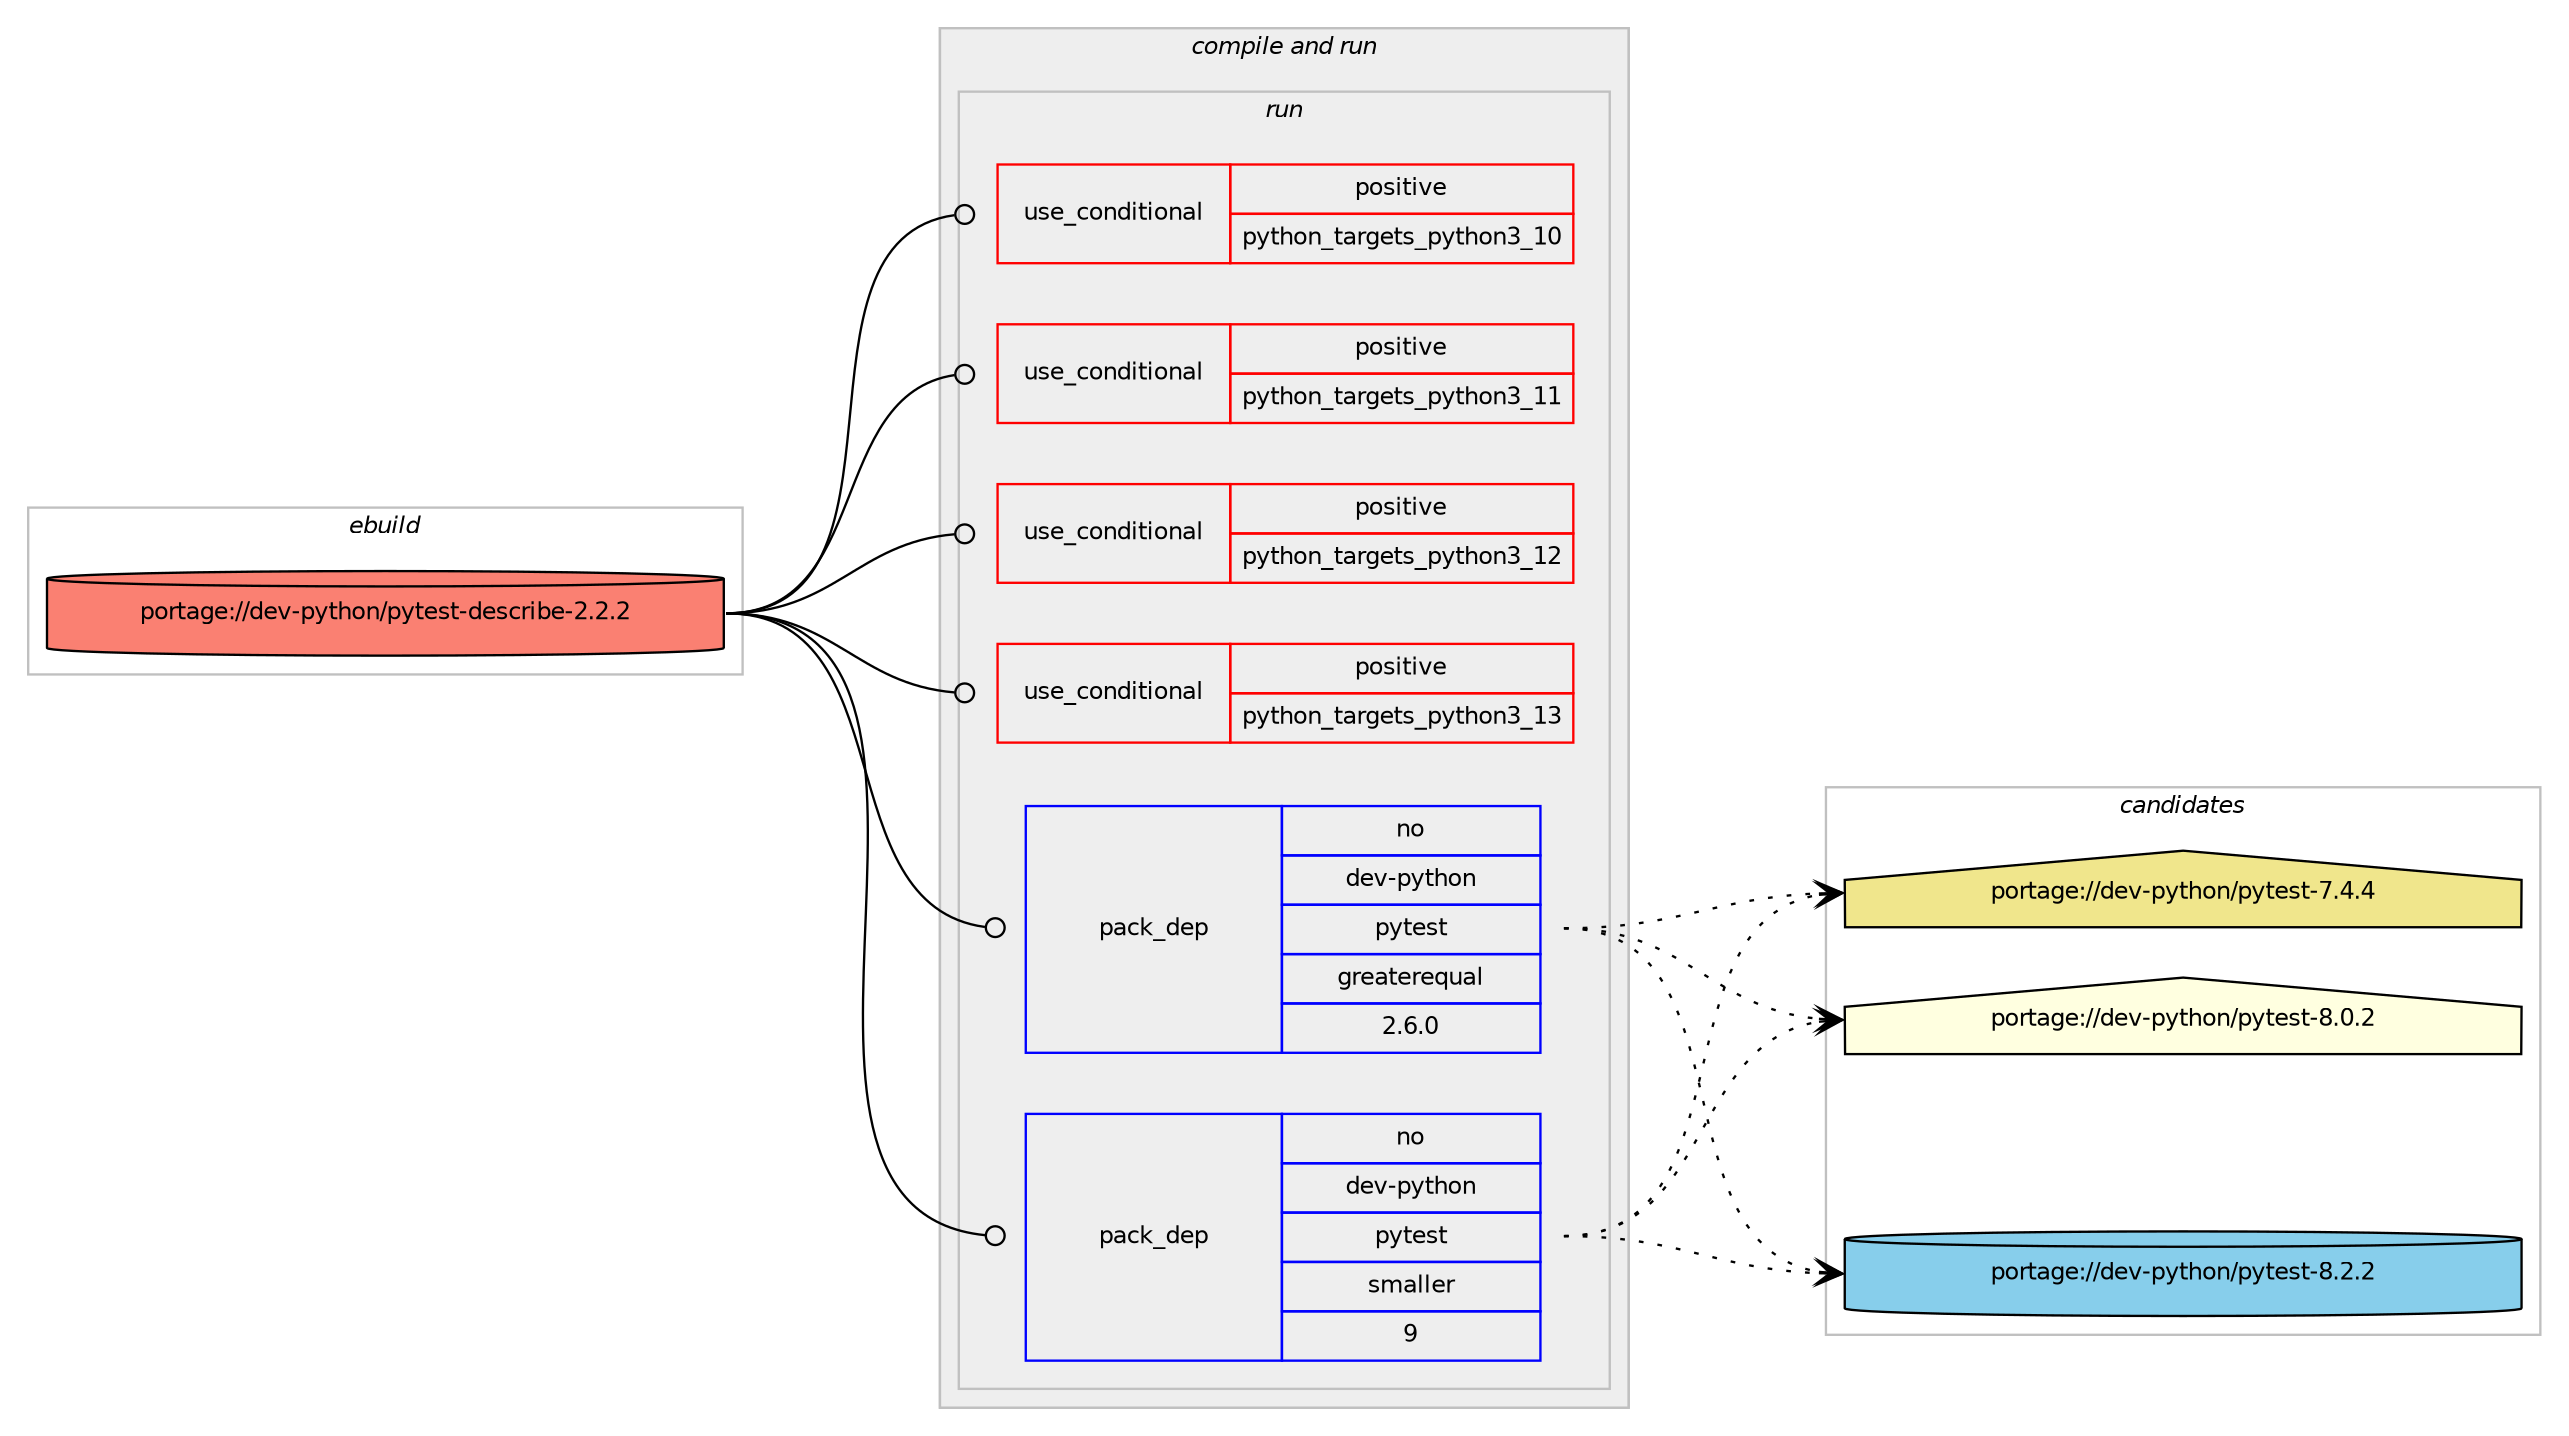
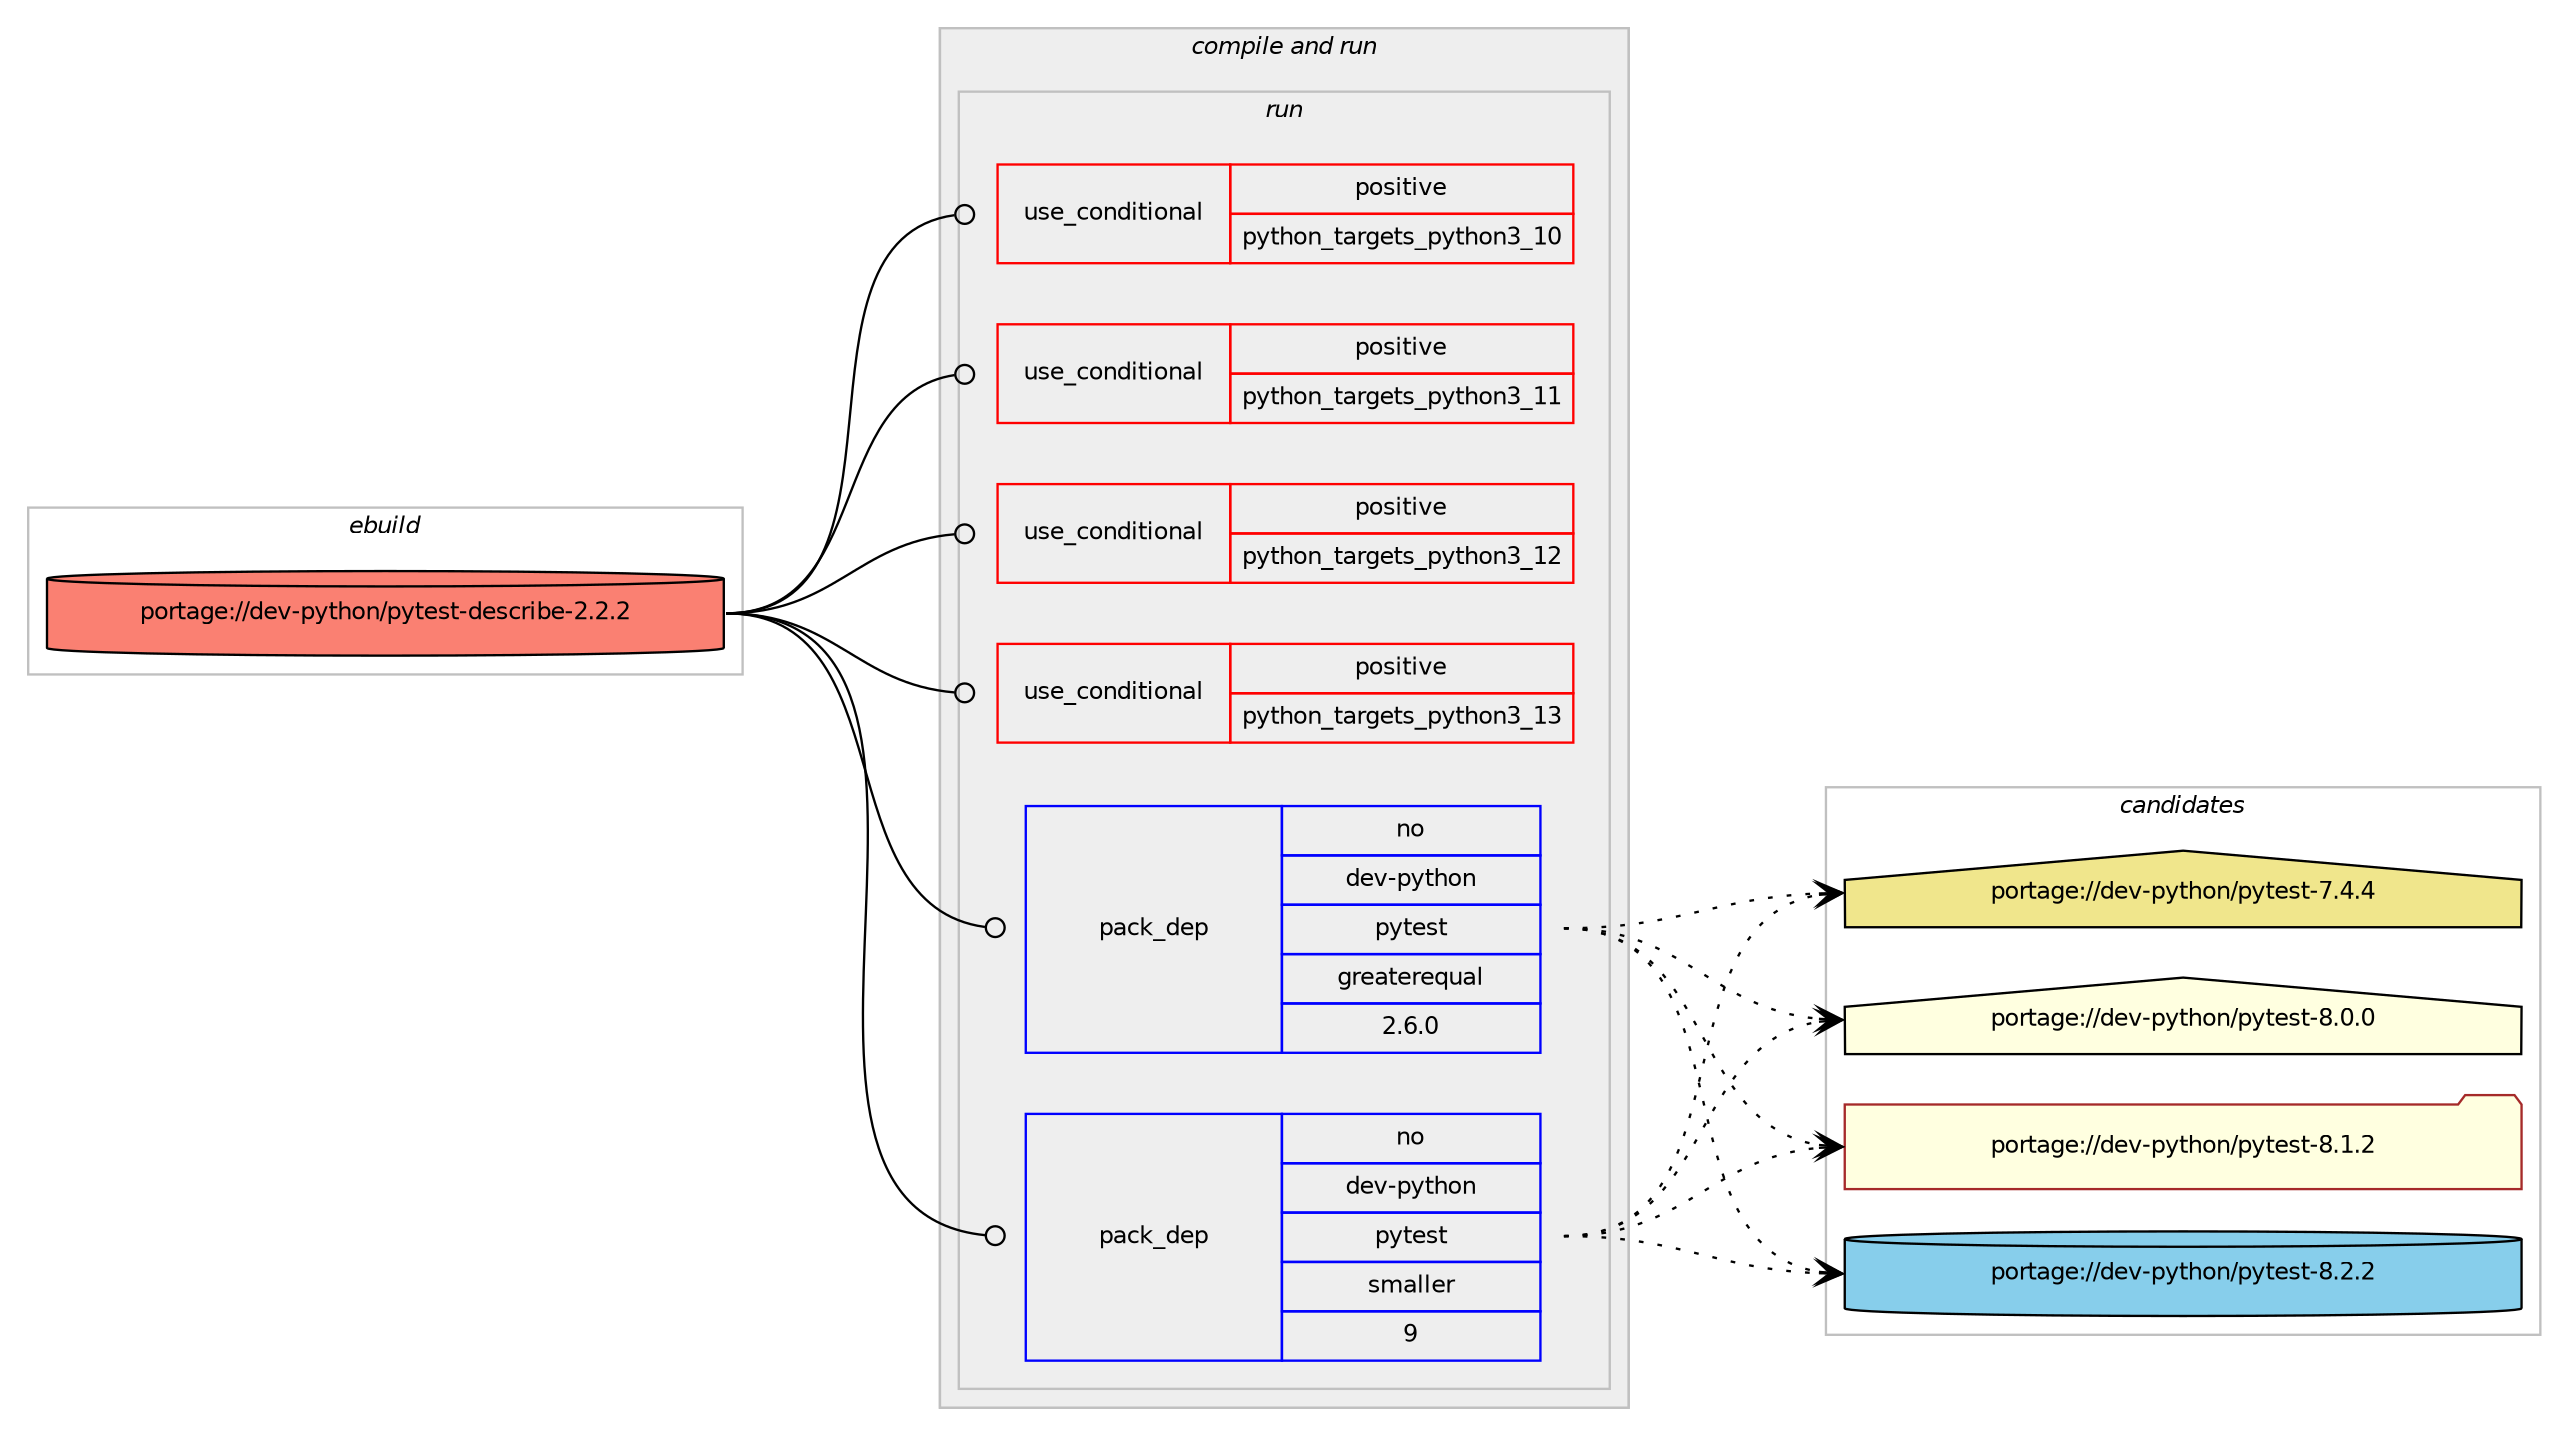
node "portage://dev-python/pytest-8.0.2": label "portage://dev-python/pytest-8.0.2" -> "portage://dev-python/pytest-8.0.0"
node "portage://dev-python/pytest-8.1.2": added
